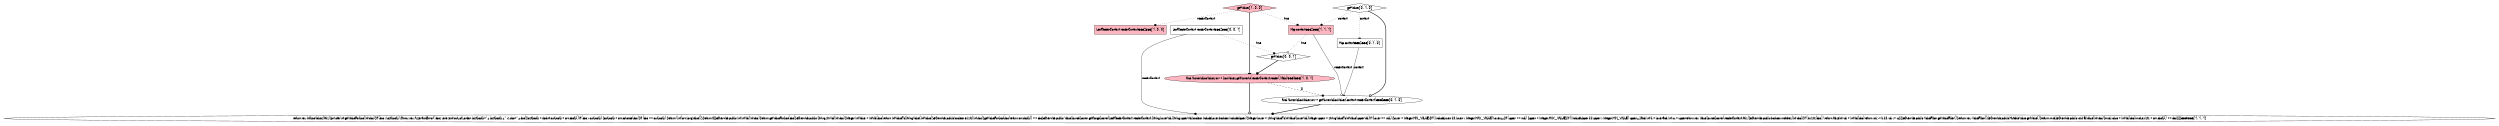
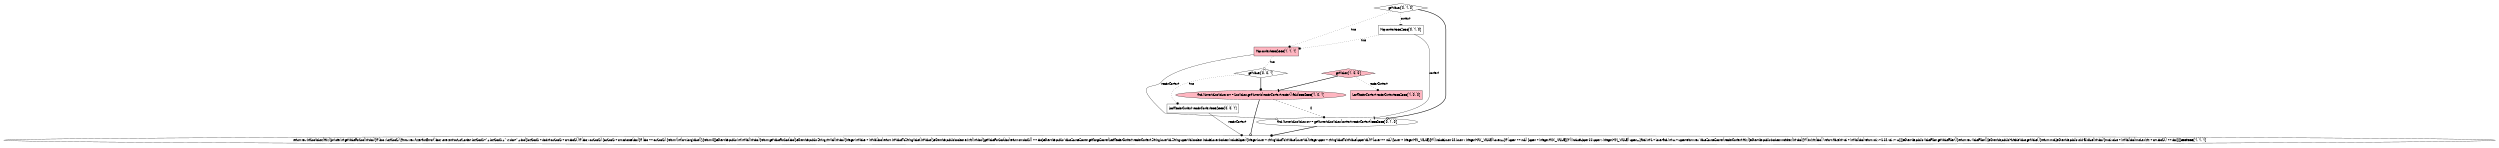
edge "getValues['1', '0', '0']" -> "Map context@@@2@@@['1', '1', '1']": now "Map context@@@2@@@['0', '1', '0']" -> "Map context@@@2@@@['1', '1', '1']"
edge "getValues['0', '1', '0']" -> "Map context@@@2@@@['1', '1', '1']": label "context" -> "true"
edge "LeafReaderContext readerContext@@@2@@@['0', '0', '1']" -> "getValues['0', '0', '1']": reversed
